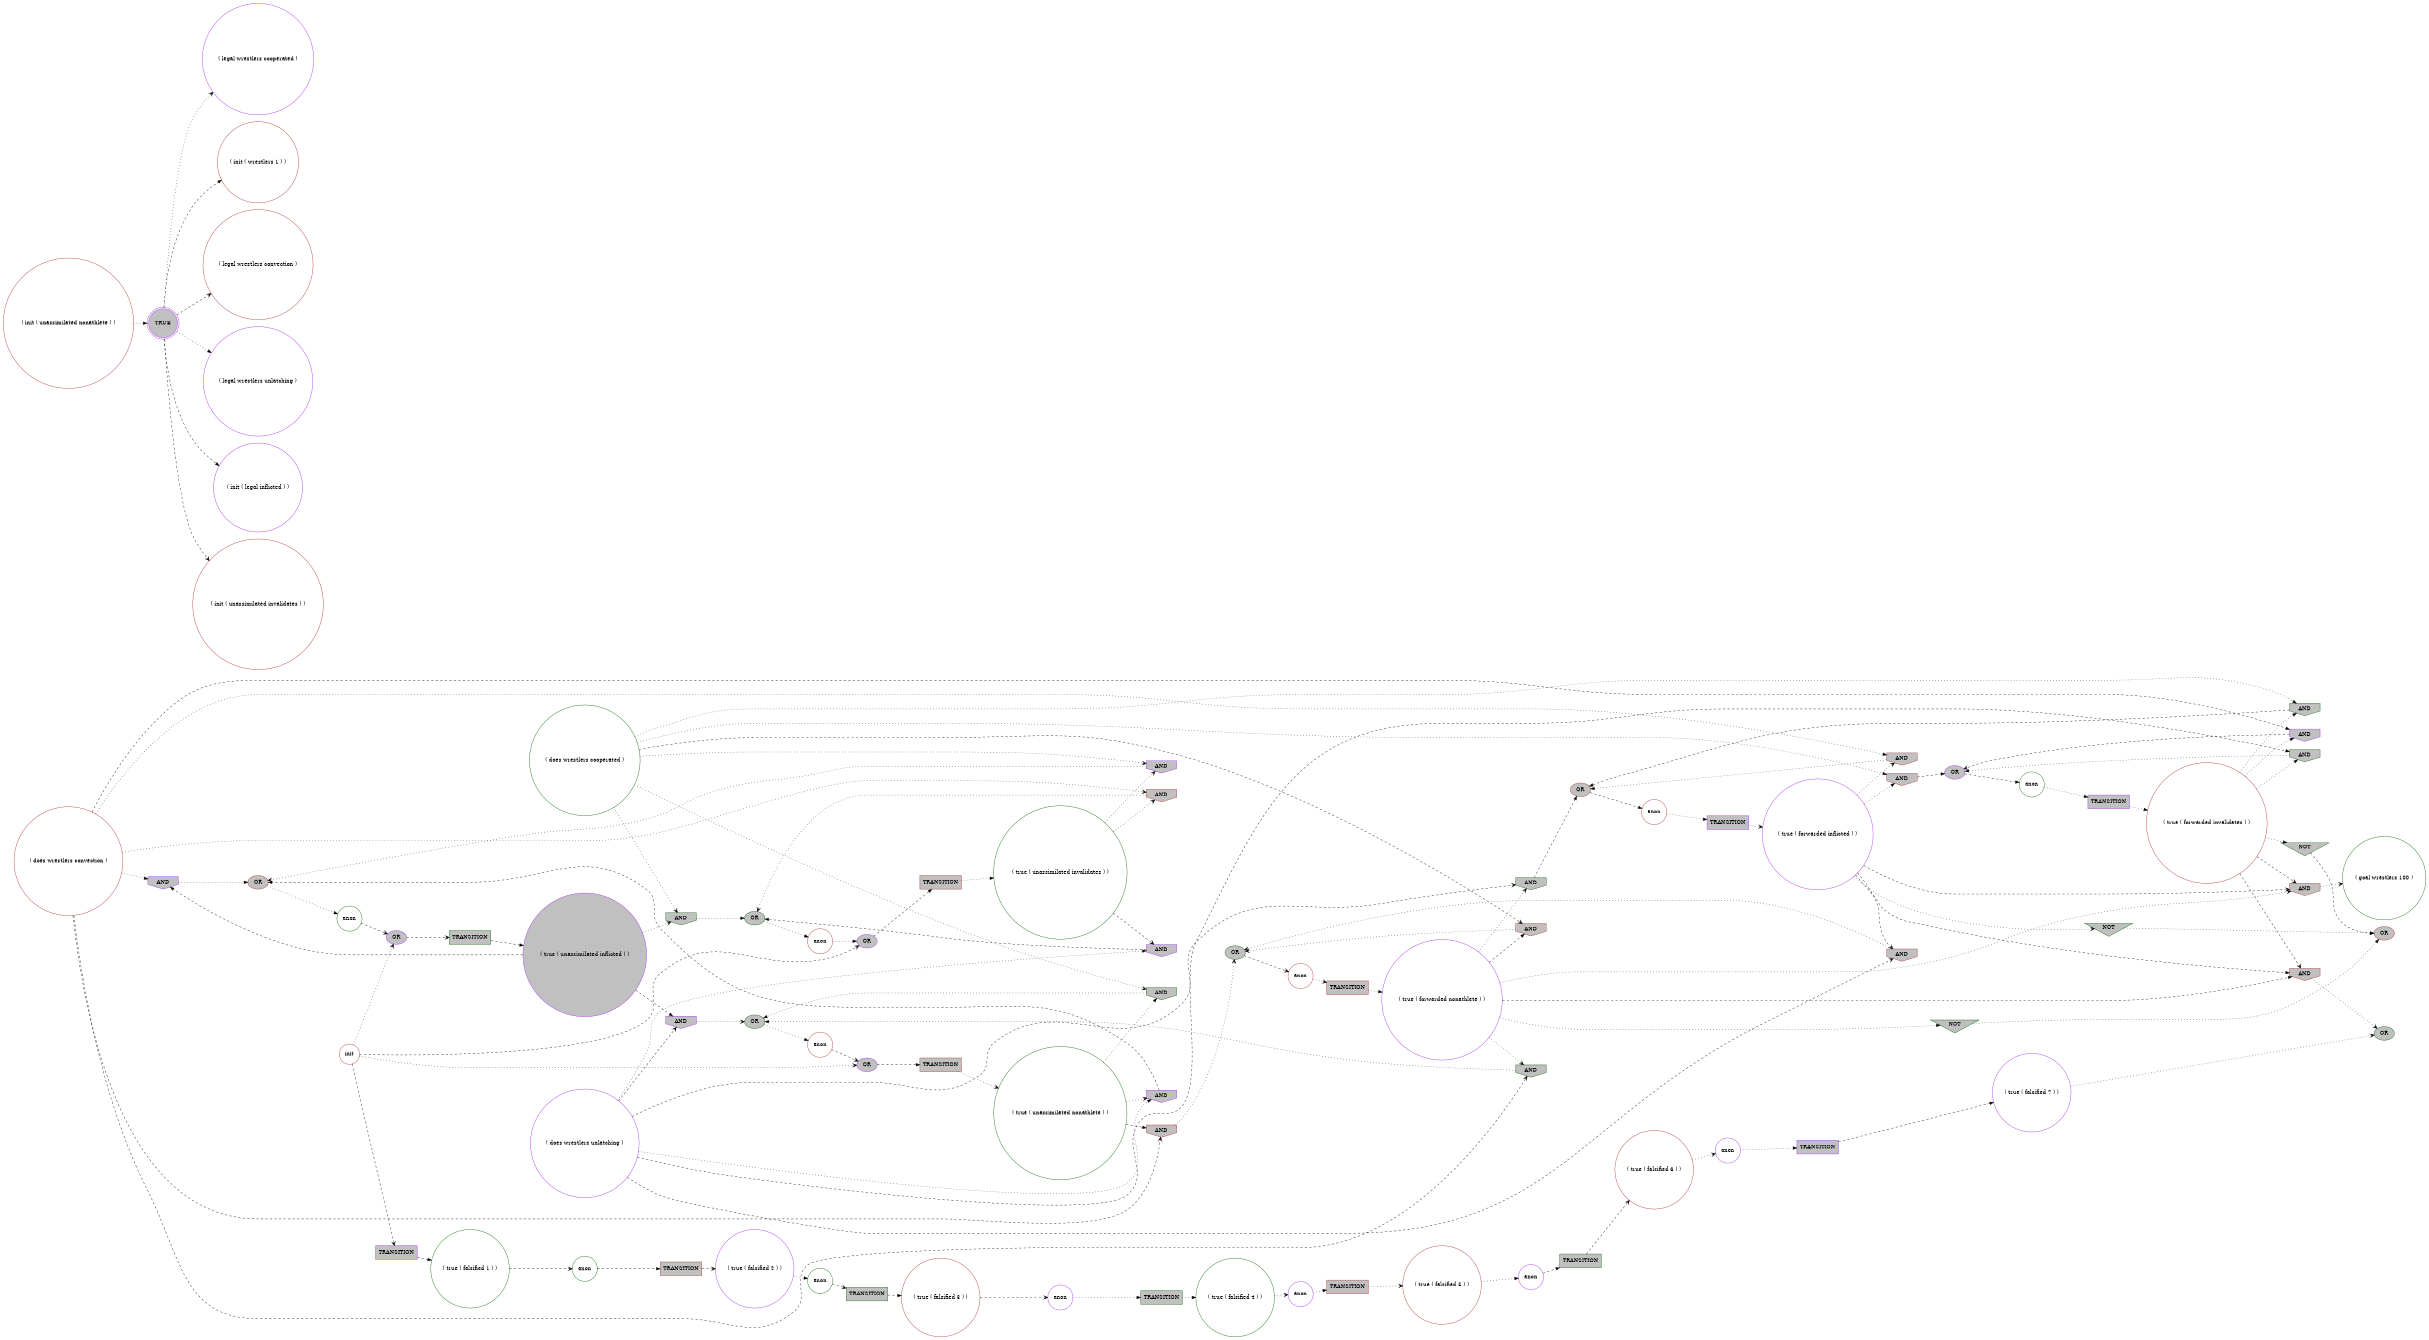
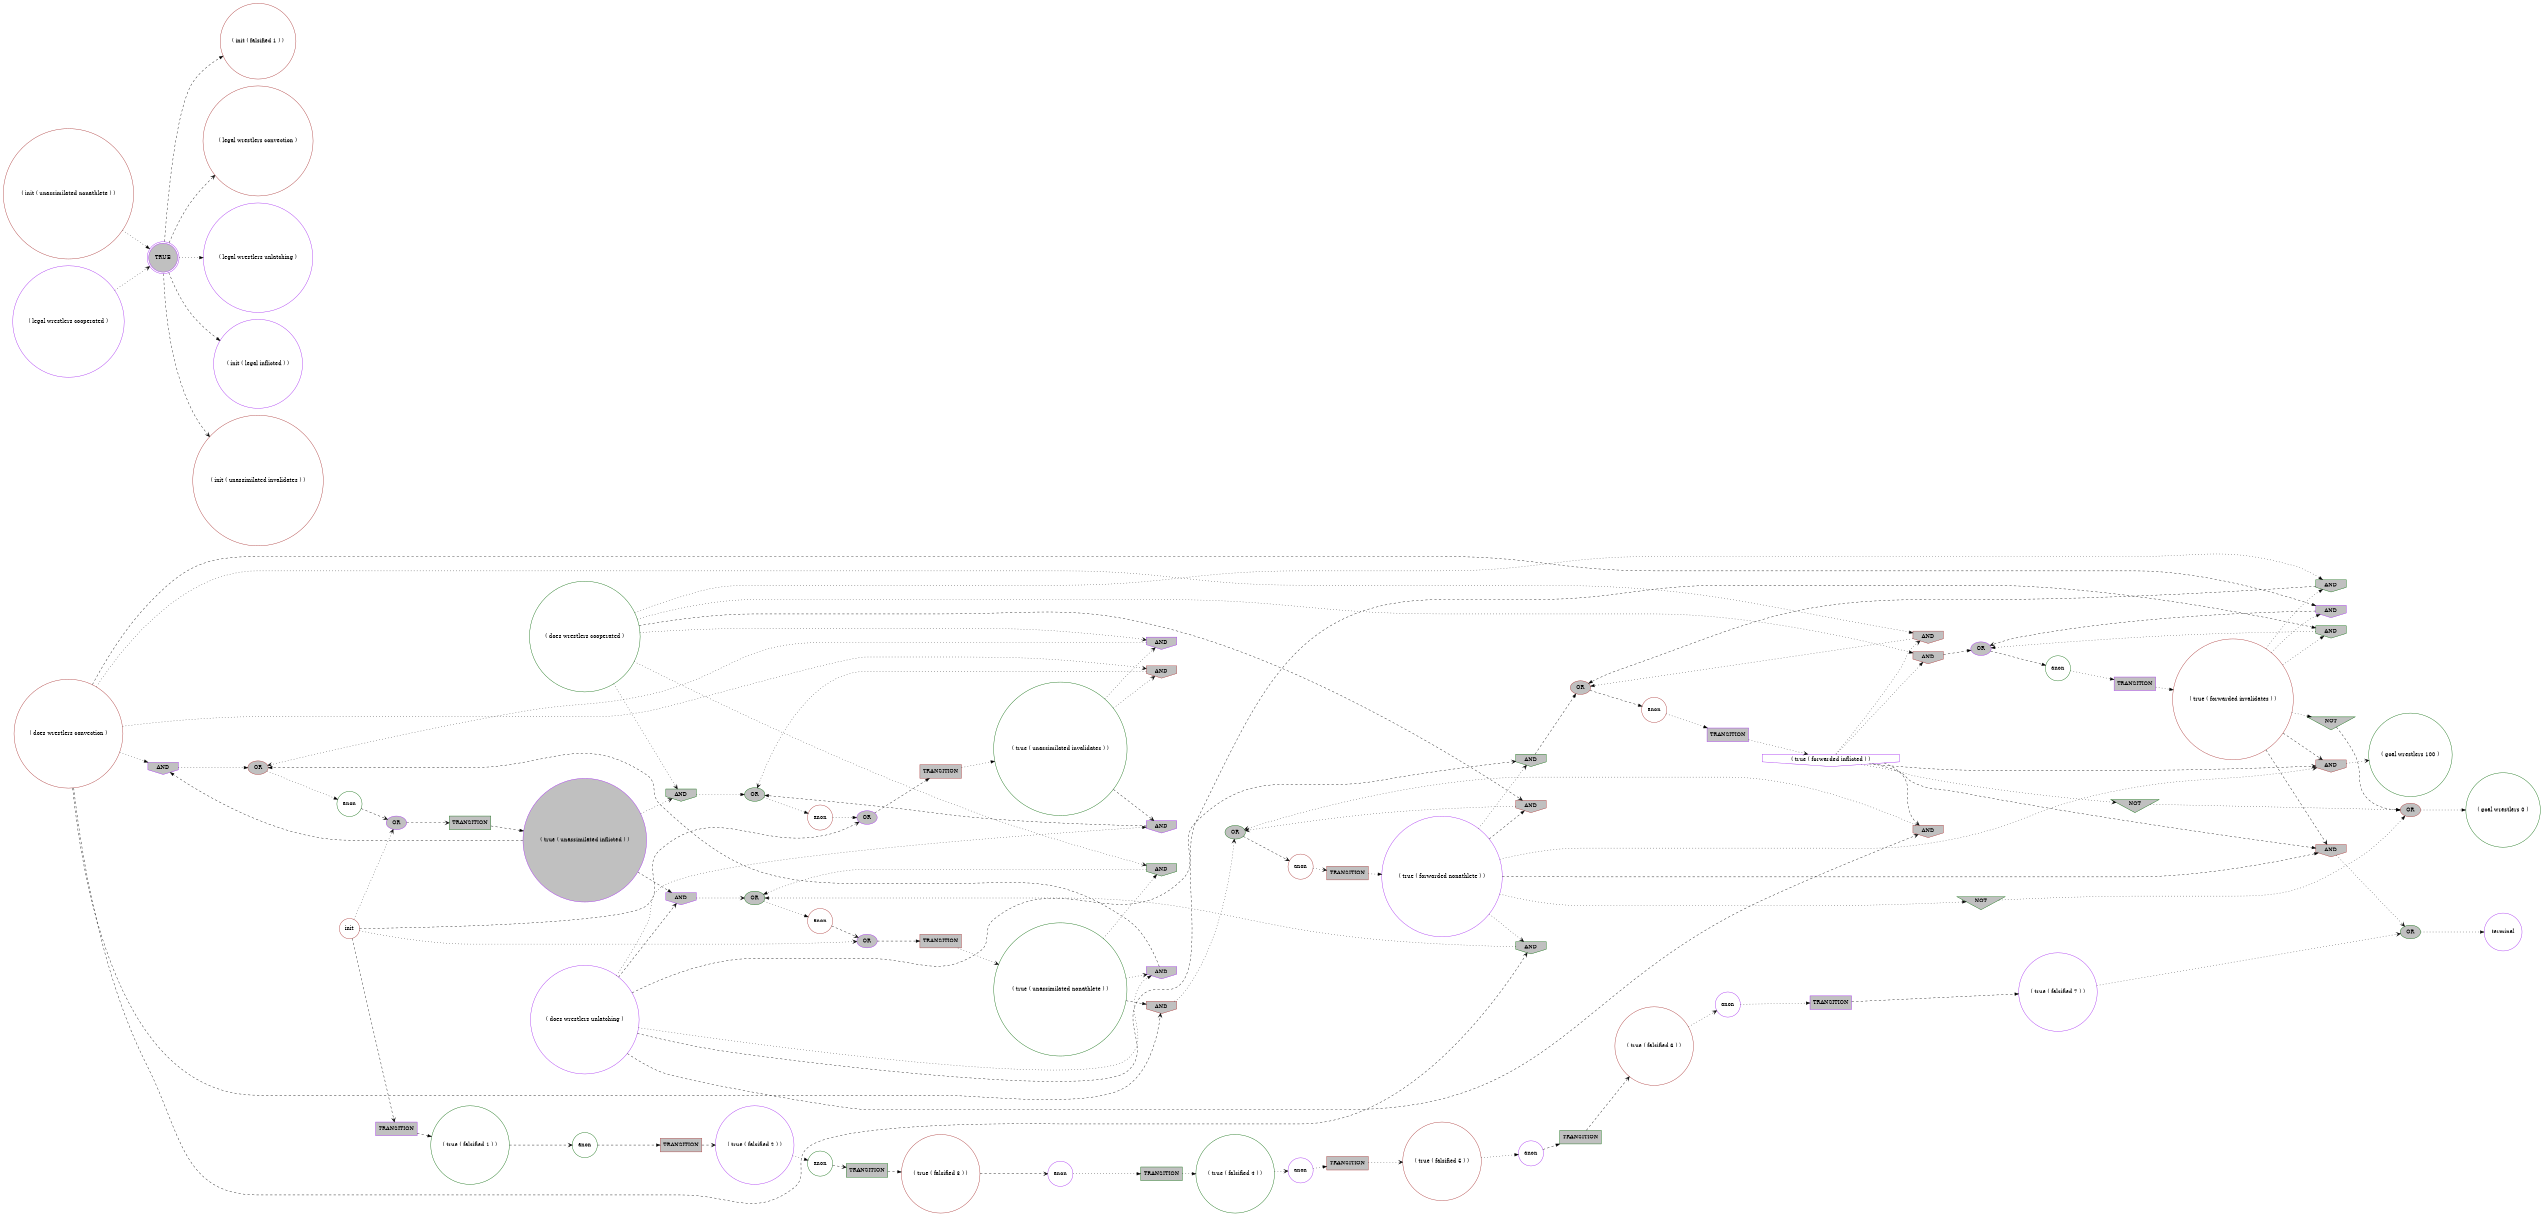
node "( init ( wrestlers 1 ) )": label "( init ( wrestlers 1 ) )" -> "( init ( falsified 1 ) )"
edge "TRUE" -> "( legal wrestlers cooperated )": reversed
node "( goal wrestlers 0 )": added
node "( true ( forwarded inflicted ) )": shape circle -> invhouse
node "terminal": added
